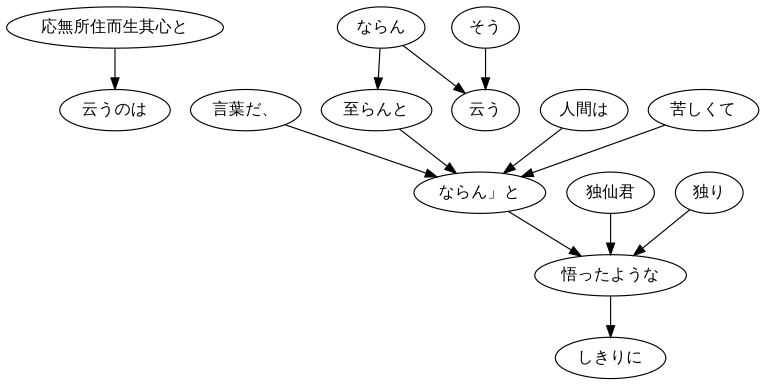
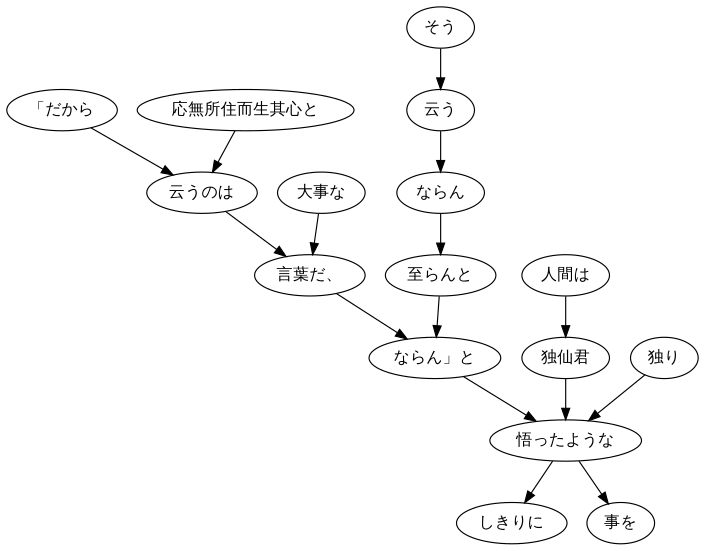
edge "ならん" -> "云う": reversed
node "「だから": added
node "苦しくて": removed
edge "人間は" -> "ならん」と": now "人間は" -> "独仙君"
node "大事な": added
edge "云うのは" -> "言葉だ、": added
node "事を": added
